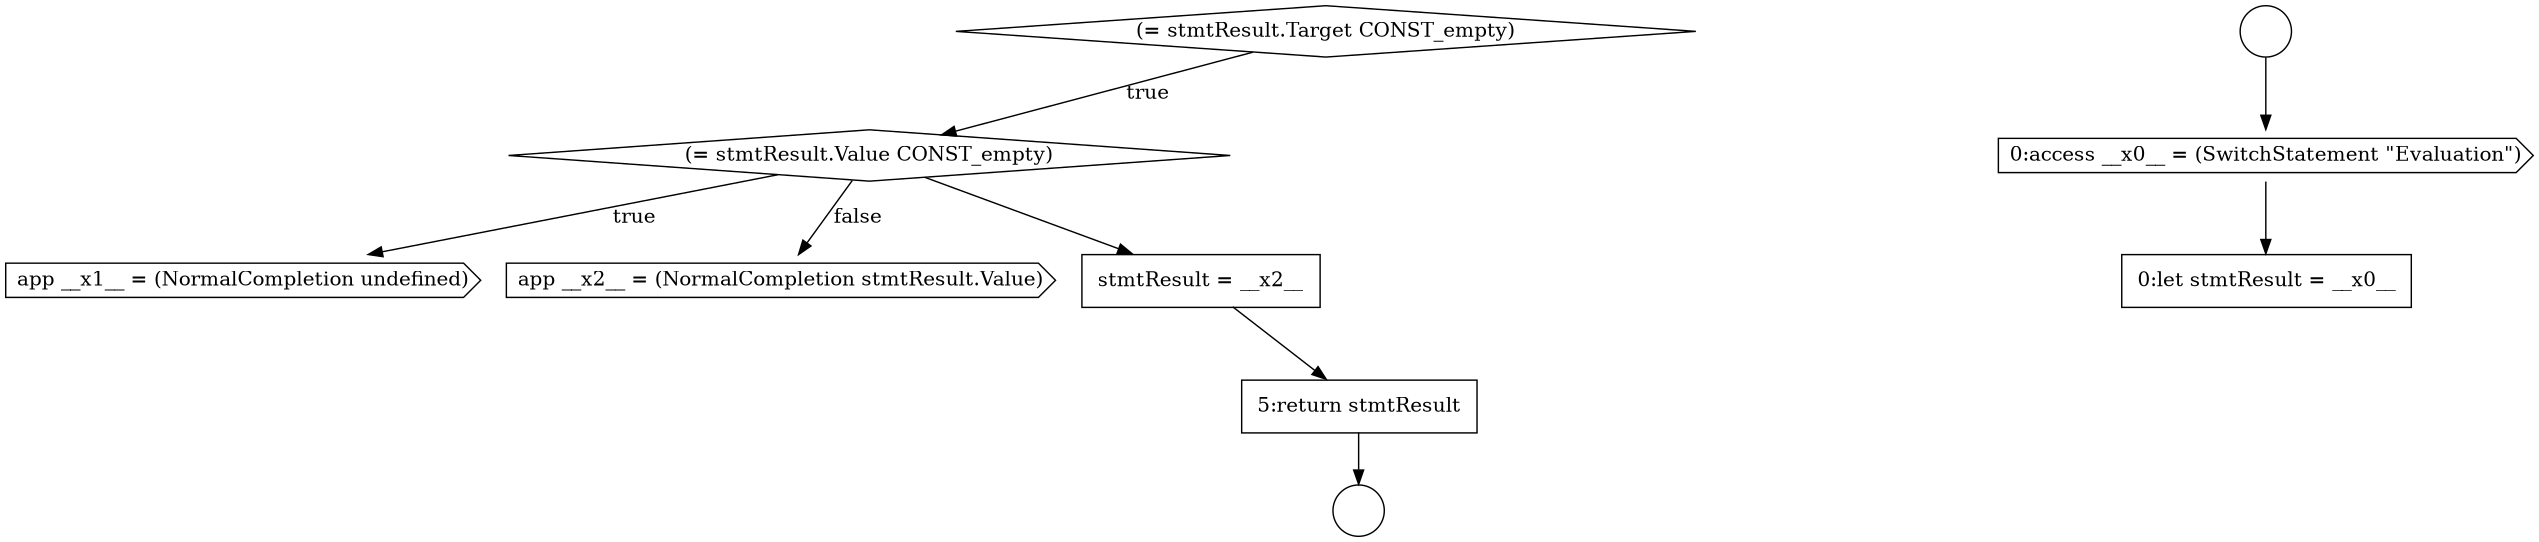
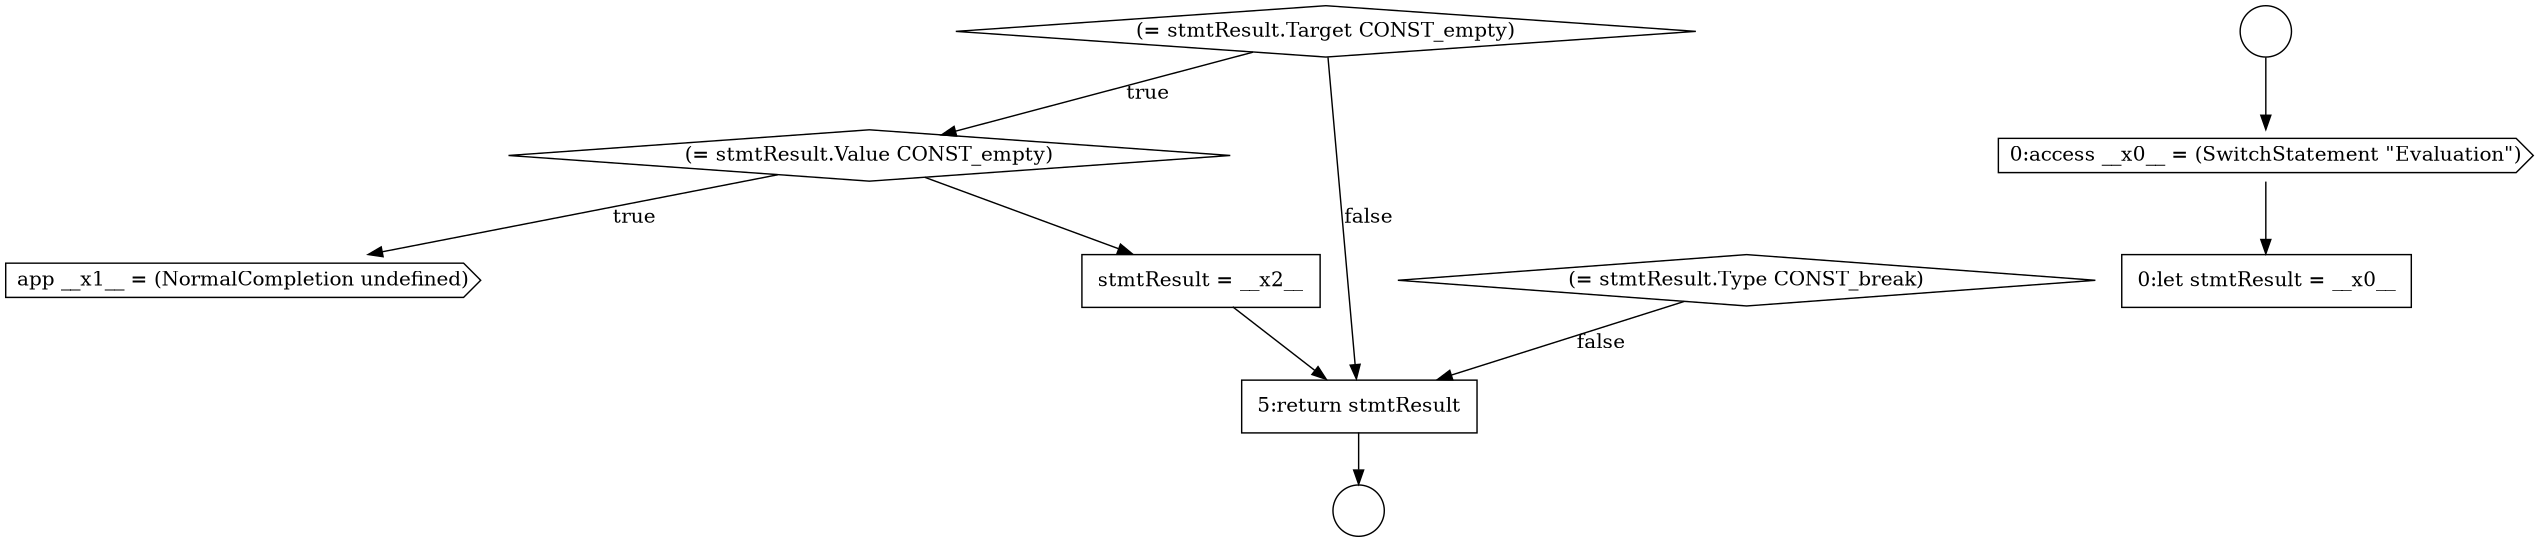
edge "(= stmtResult.Target CONST_empty)" -> "5:return stmtResult": added, label "false"
node "app __x2__ = (NormalCompletion stmtResult.Value)": removed
node "(= stmtResult.Type CONST_break)": added
